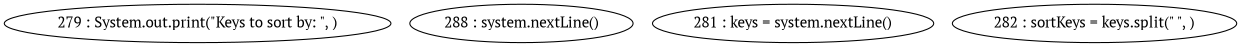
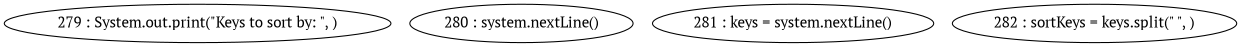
node "288 : system.nextLine()": label "288 : system.nextLine()" -> "280 : system.nextLine()"
